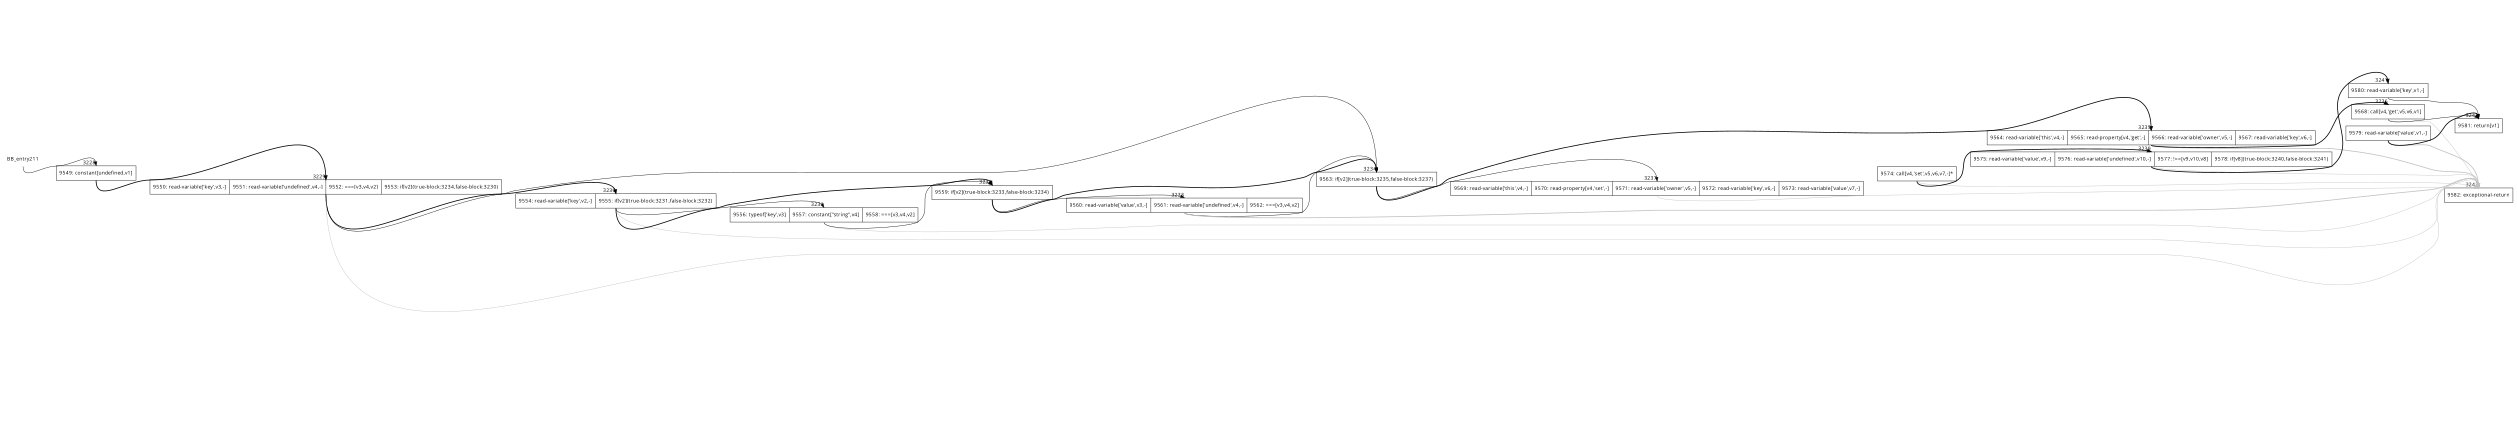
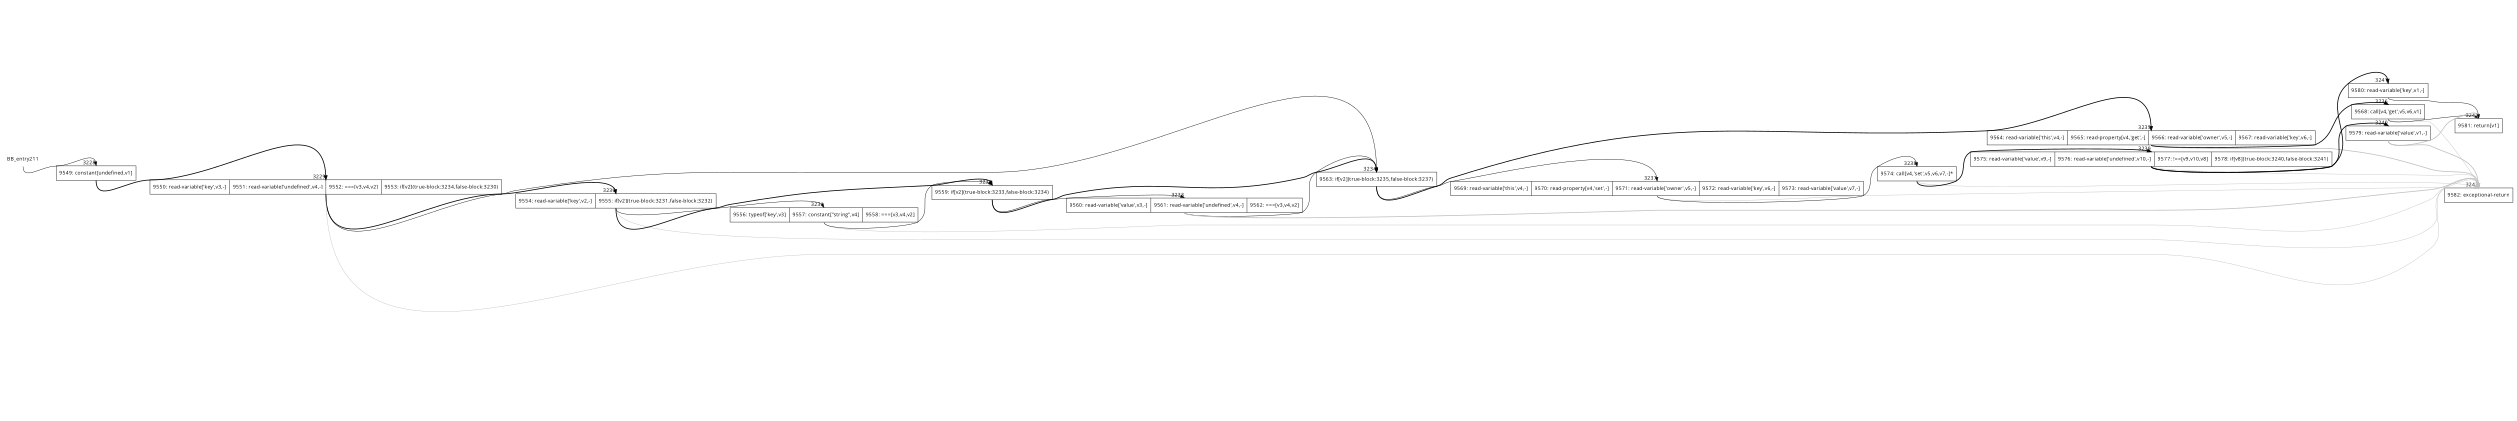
edge "9579: read-variable['value',v1,-]" -> "9581: return[v1]": color black -> gray
edge "9575: read-variable['value',v9,-]" -> "9579: read-variable['value',v1,-]": added
edge "9569: read-variable['this',v4,-]" -> "9574: call[v4,'set',v5,v6,v7,-]*": added
